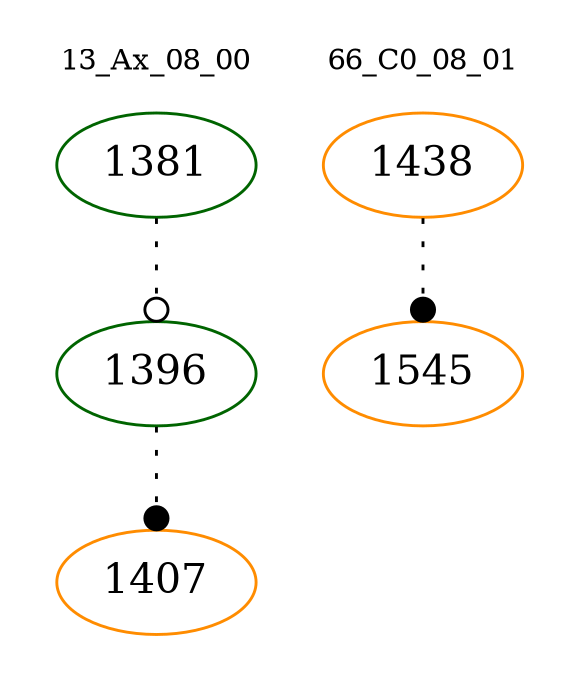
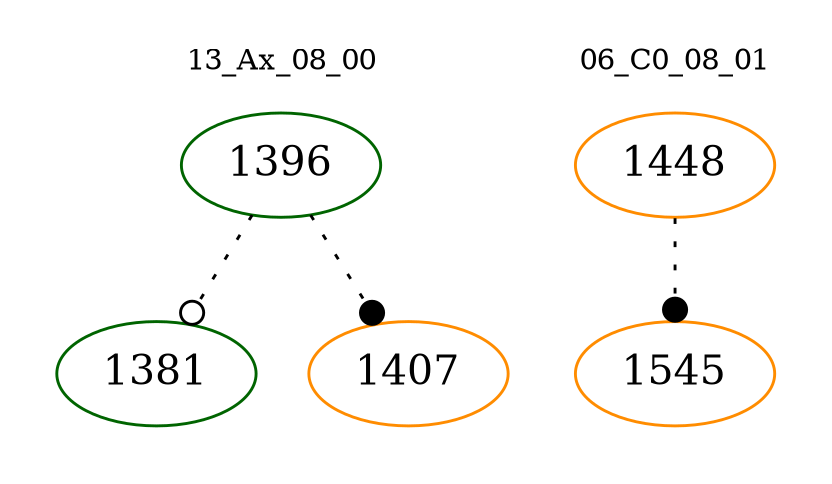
cluster "66_C0_08_01": label "66_C0_08_01" -> "06_C0_08_01"
node "1438": label "1438" -> "1448"
edge "1381" -> "1396": reversed
